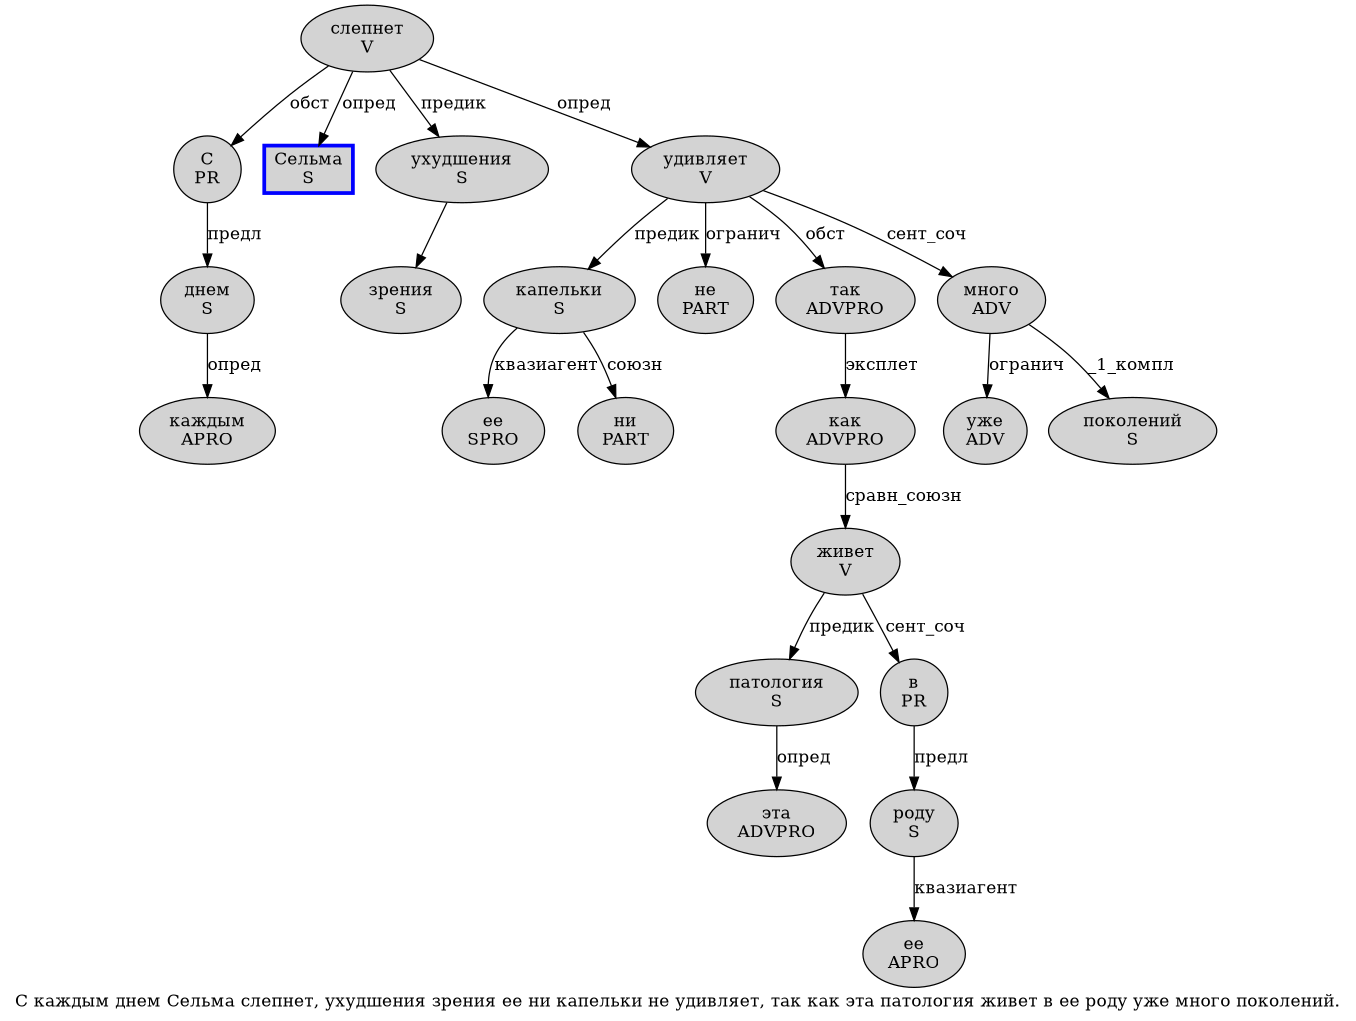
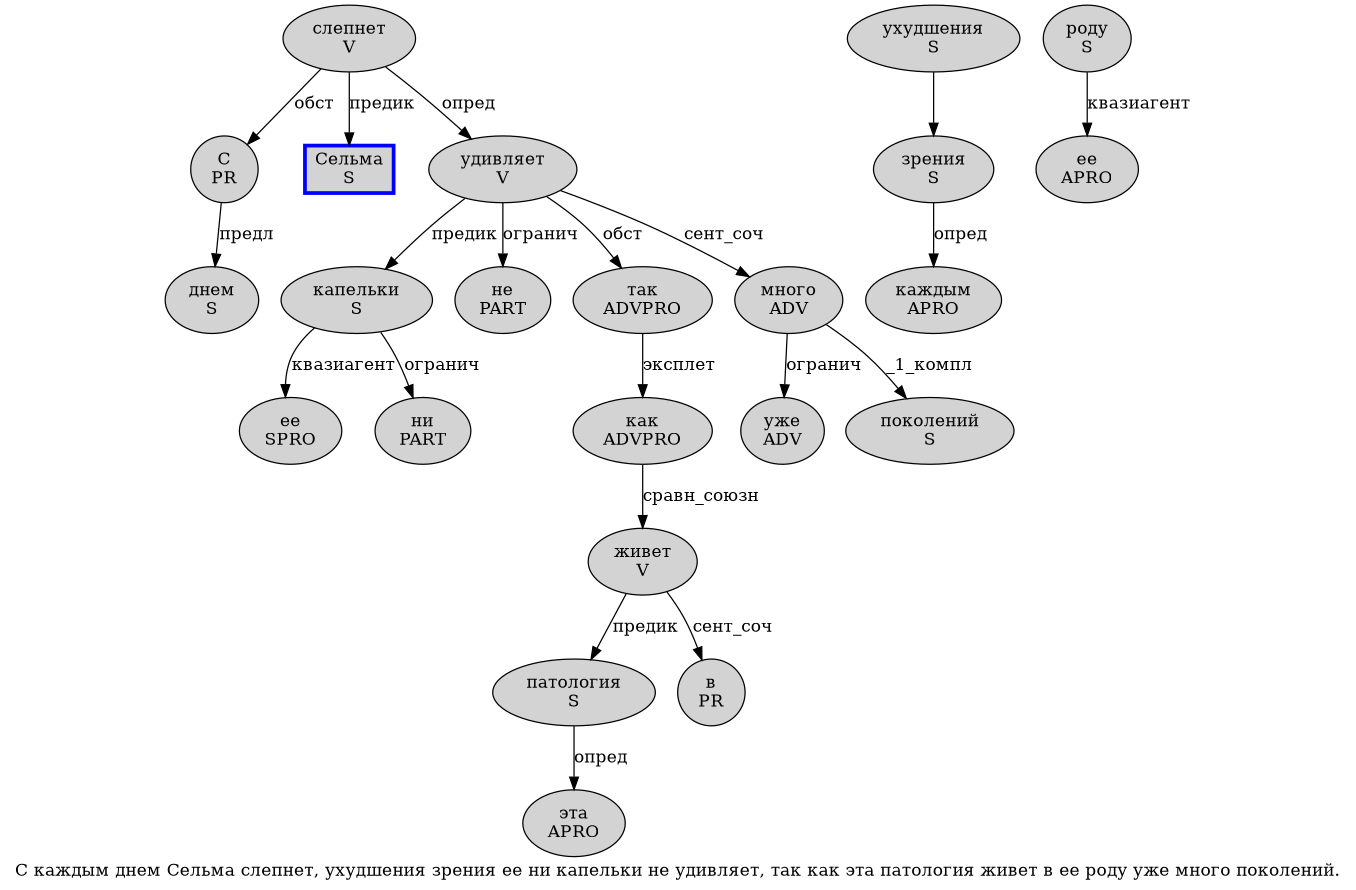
edge "слепнет V" -> "ухудшения S": removed, label "предик"
edge "слепнет V" -> "Сельма S": label "опред" -> "предик"
edge "днем S" -> "каждым APRO": now "зрения S" -> "каждым APRO"
edge "капельки S" -> "ни PART": label "союзн" -> "огранич"
edge "в PR" -> "роду S": removed, label "предл"
node "эта ADVPRO": label "эта ADVPRO" -> "эта APRO"
